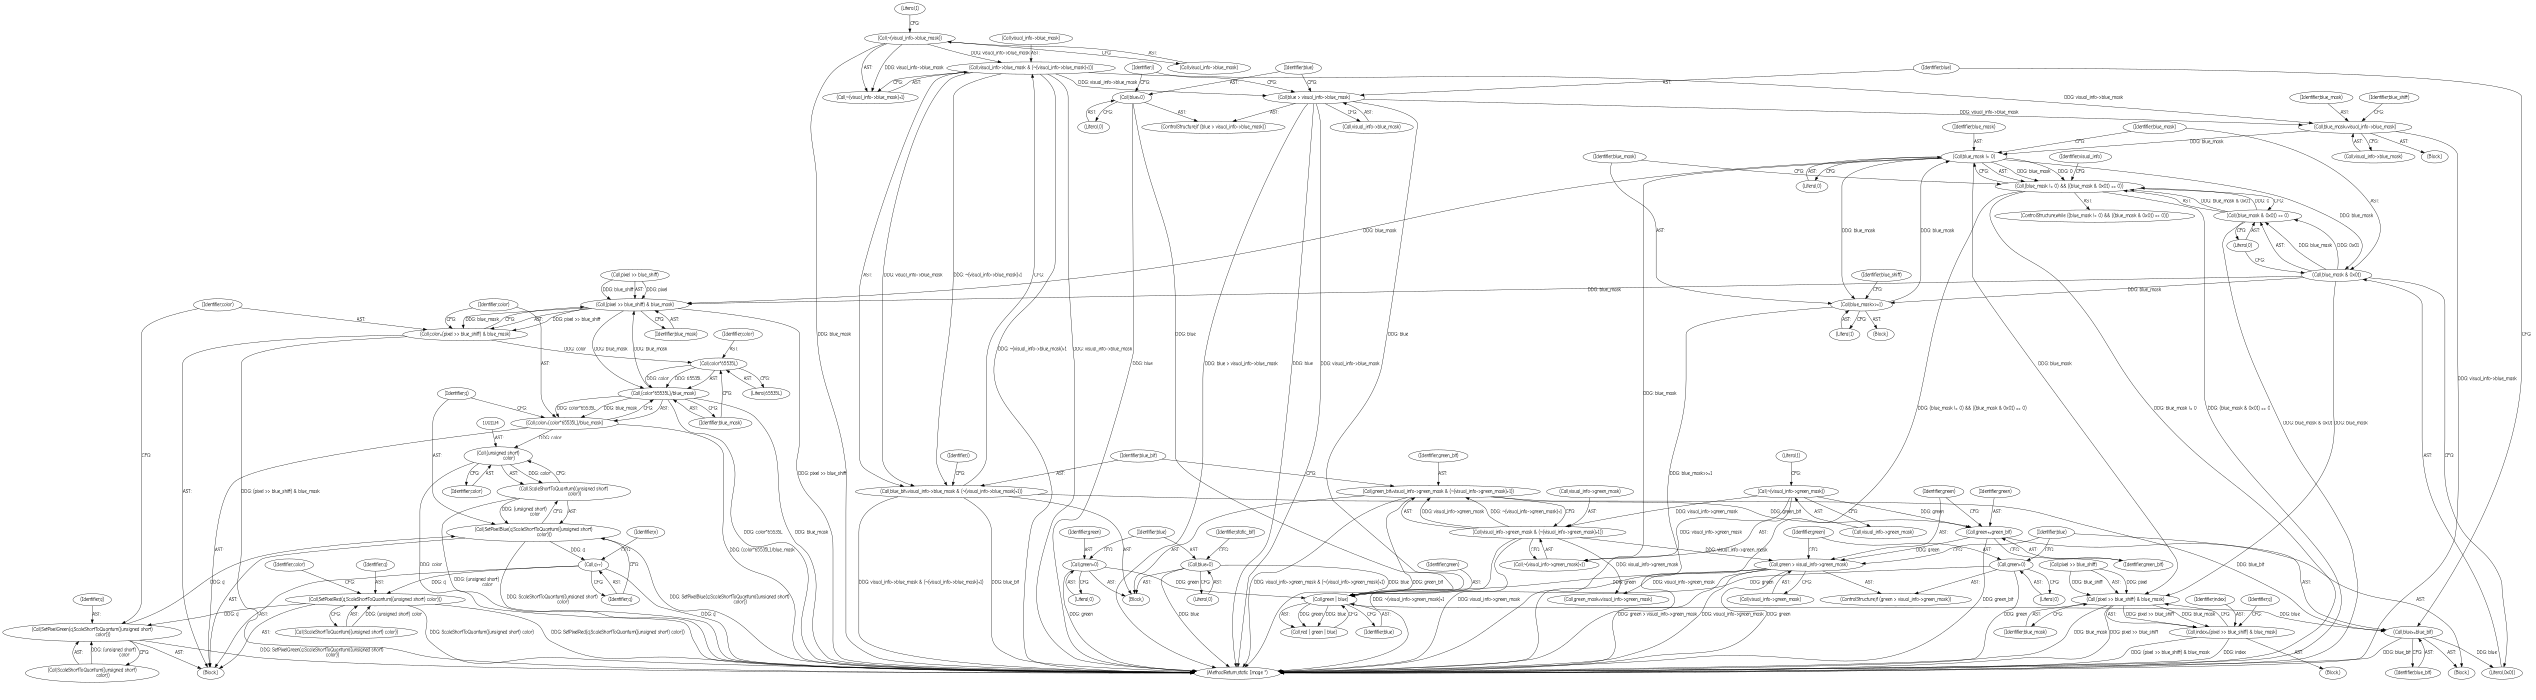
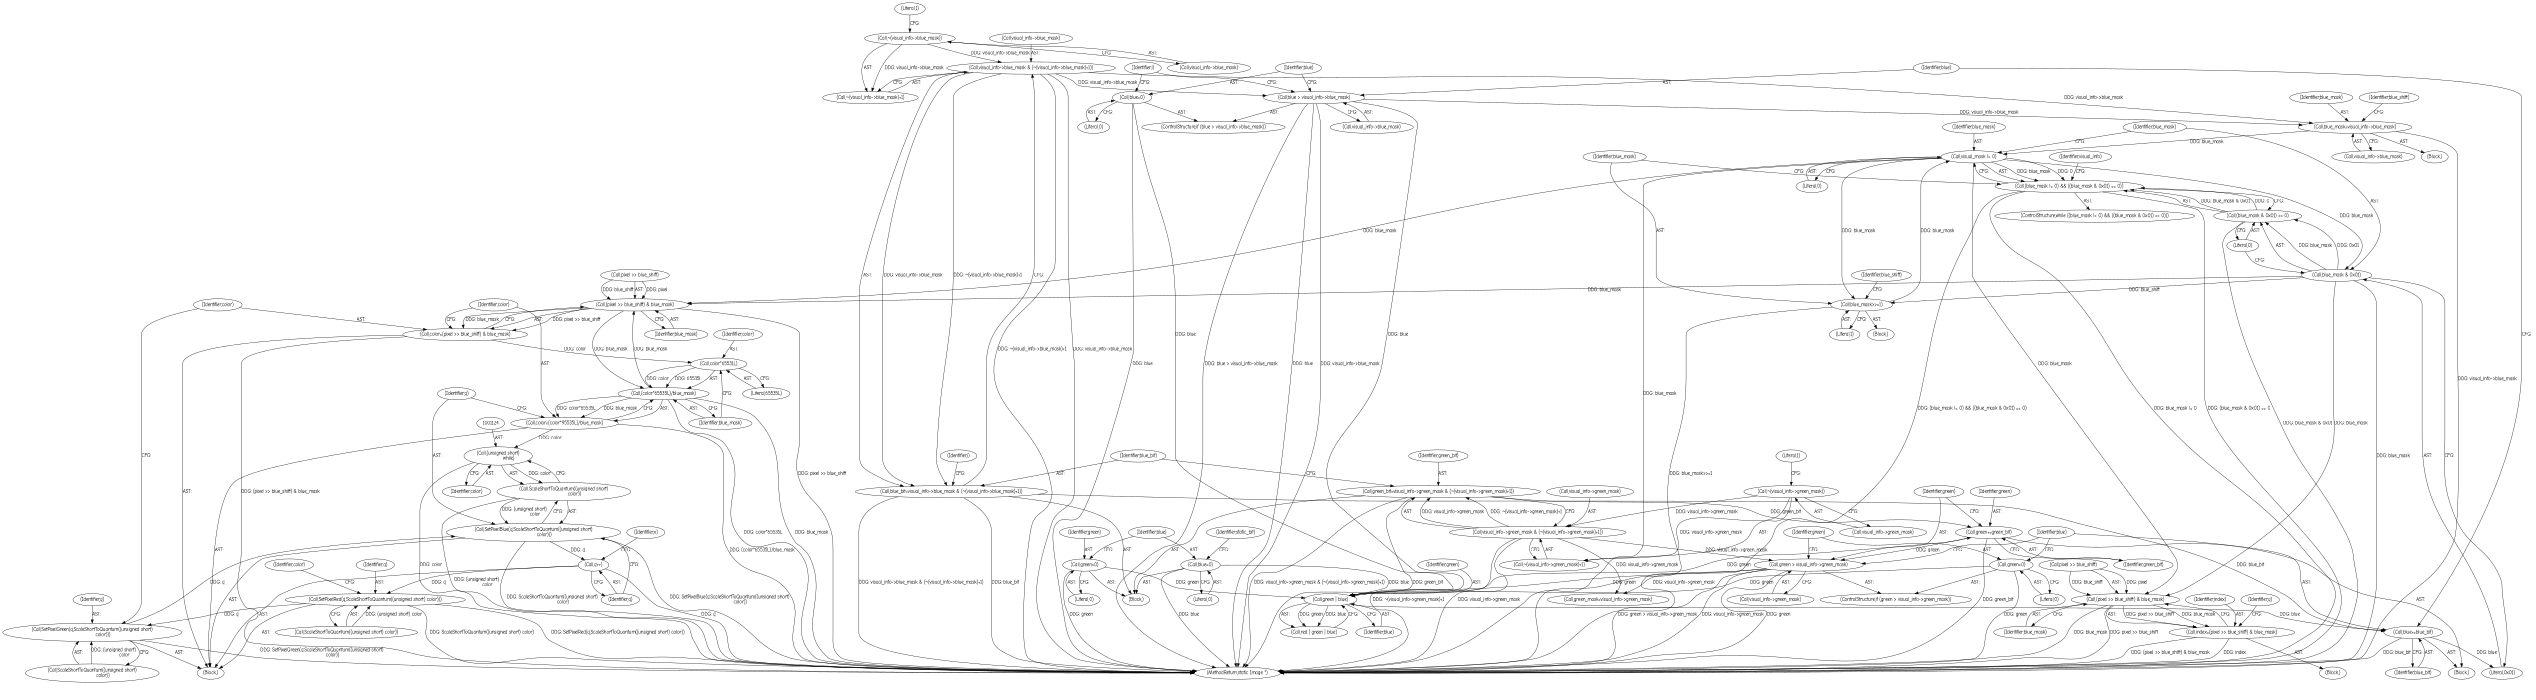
node "(Call,blue_mask != 0)": label "(Call,blue_mask != 0)" -> "(Call,visual_mask != 0)"
edge "(Call,blue_mask & 0x01)" -> "(Call,blue_mask>>=1)": label "DDG: blue_mask" -> "DDG: blue_shift"
node "(Call,color*65535L)": label "(Call,color*65535L)" -> "(Call,color*65531L)"
node "1001134": label "1001134" -> "1001124"
node "(Call,color=(color*65535L)/blue_mask)": label "(Call,color=(color*65535L)/blue_mask)" -> "(Call,color=(color*95535L)/blue_mask)"
node "(Call,(unsigned short) color)": label "(Call,(unsigned short) color)" -> "(Call,(unsigned short) while)"
edge "(Call,~(visual_info->blue_mask))" -> "(MethodReturn,static Image *)": now "(Call,blue_mask & 0x01)" -> "(MethodReturn,static Image *)"
edge "(Call,~(visual_info->green_mask))" -> "(Call,green+=green_bit)": now "(Call,green | blue)" -> "(Call,green+=green_bit)"
